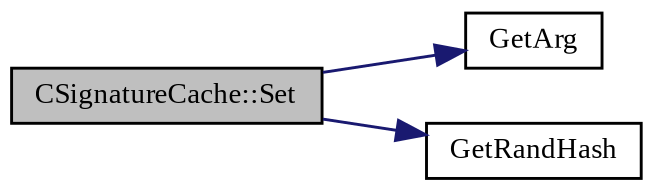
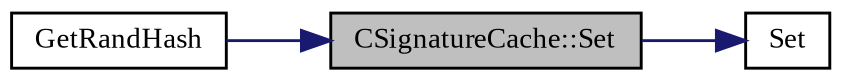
node "GetArg": label "GetArg" -> "Set"
edge "CSignatureCache::Set" -> "GetRandHash": reversed
